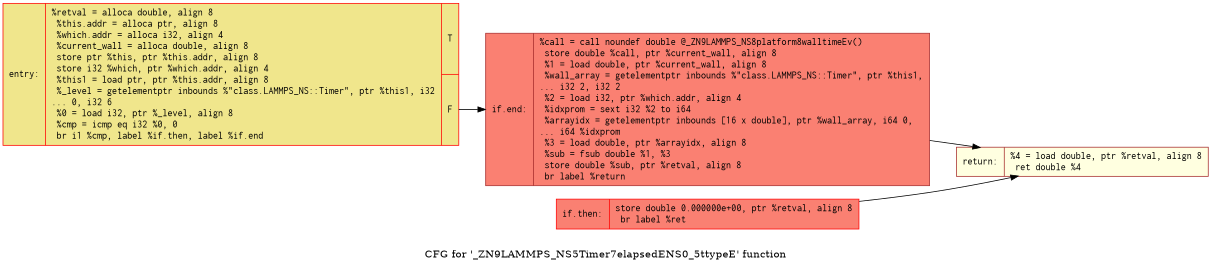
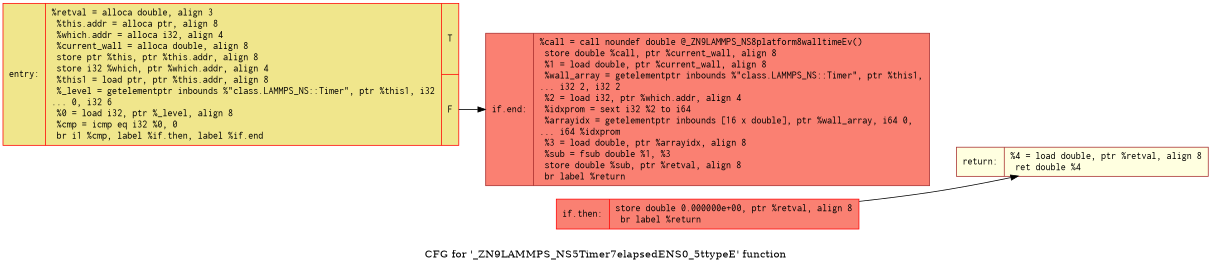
node "entry:": text "%retval = alloca double, align 8" -> "%retval = alloca double, align 3"
edge "if.end:" -> "return:": removed
node "if.then:": text "br label %ret" -> "br label %return"
